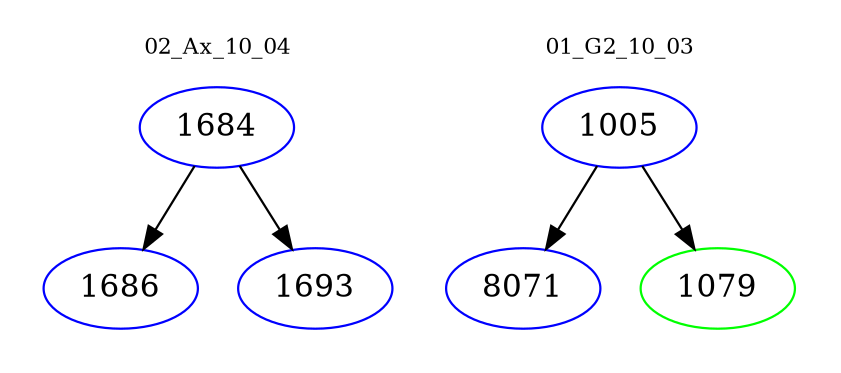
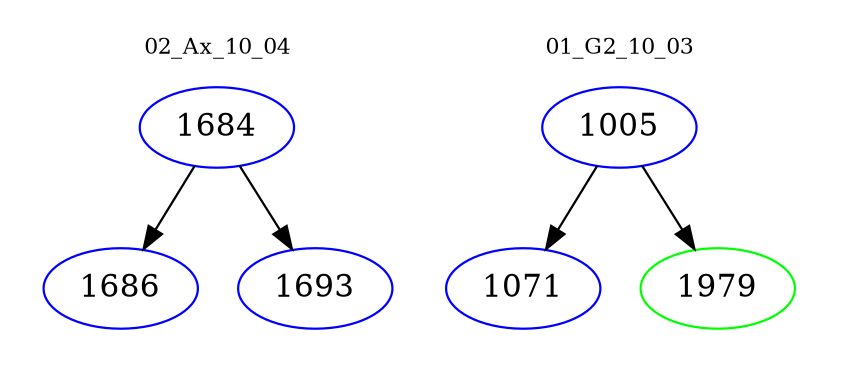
node "8071": label "8071" -> "1071"
node "1079": label "1079" -> "1979"
